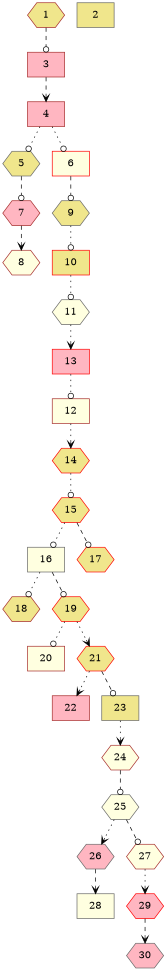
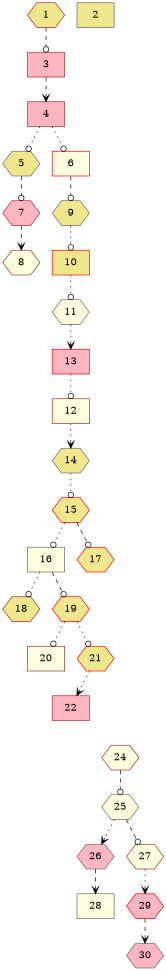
node "14": color red -> gray40
edge "19" -> "21": arrowhead vee -> odot
node "23": removed
